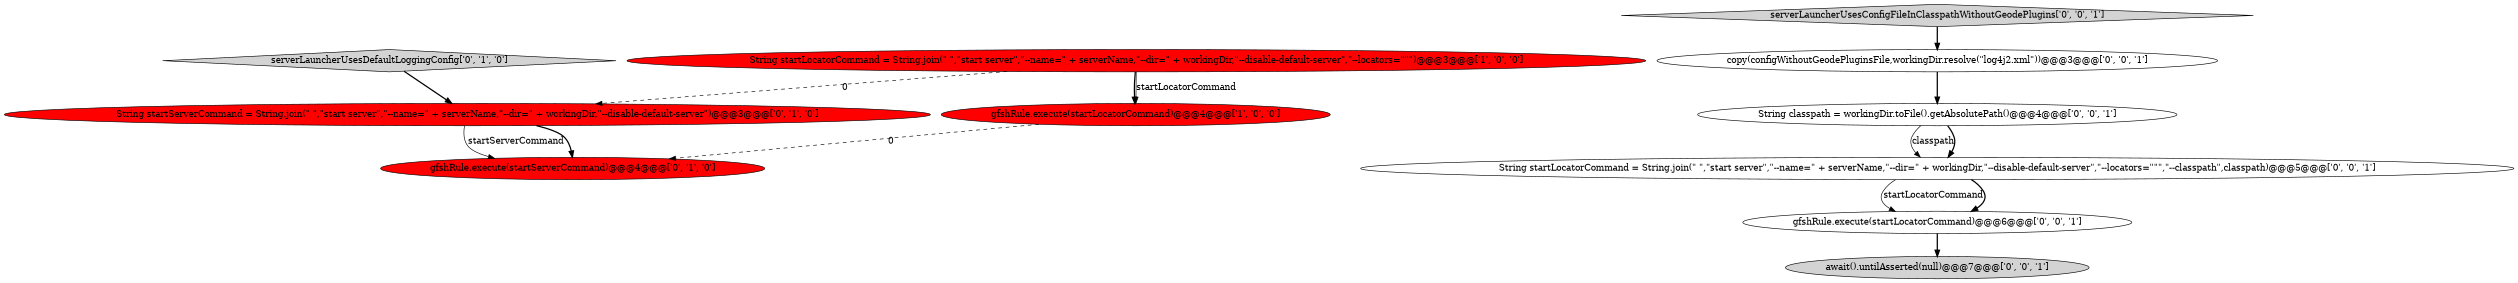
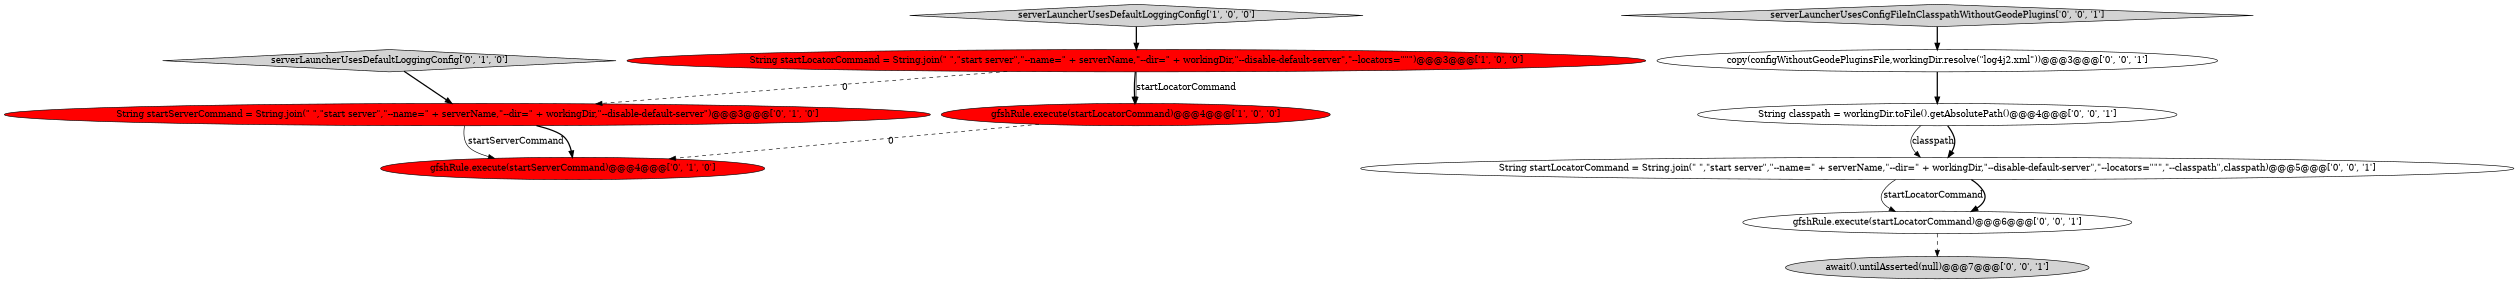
node "serverLauncherUsesDefaultLoggingConfig['1', '0', '0']": added
edge "gfshRule.execute(startLocatorCommand)@@@6@@@['0', '0', '1']" -> "await().untilAsserted(null)@@@7@@@['0', '0', '1']": style bold -> dashed
